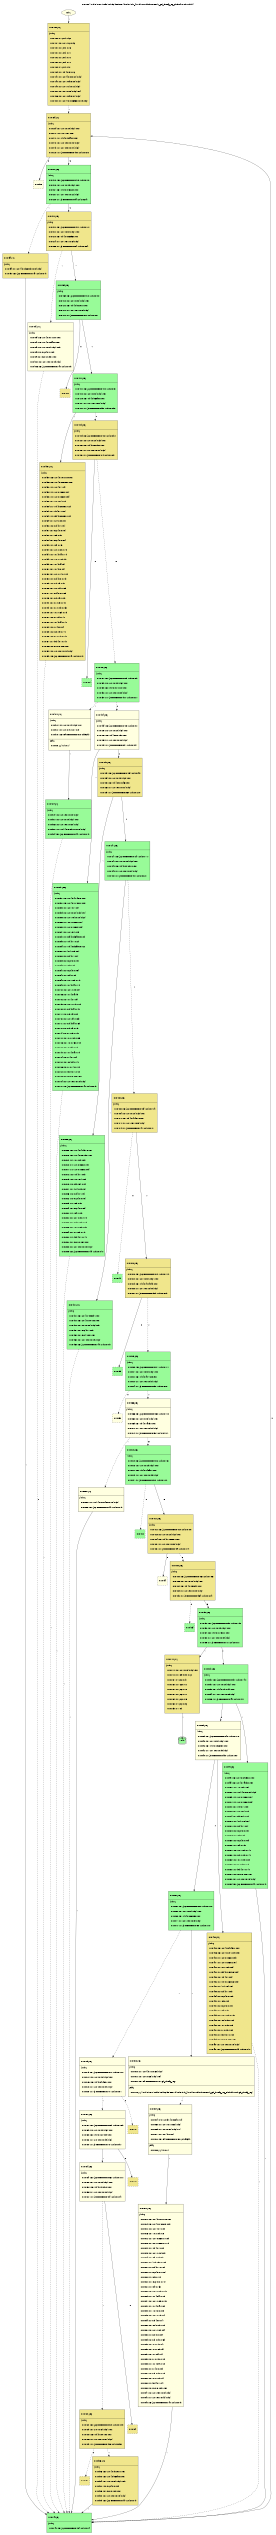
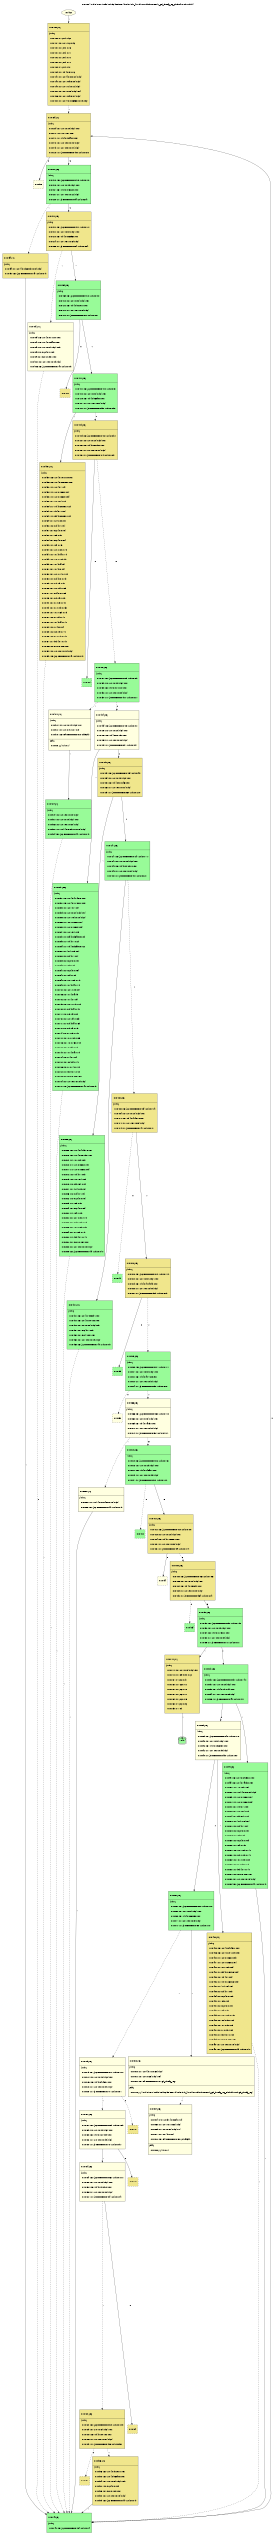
node "Entry": label "Entry" -> "Desktop"
node "0x401c68 [151]": removed
